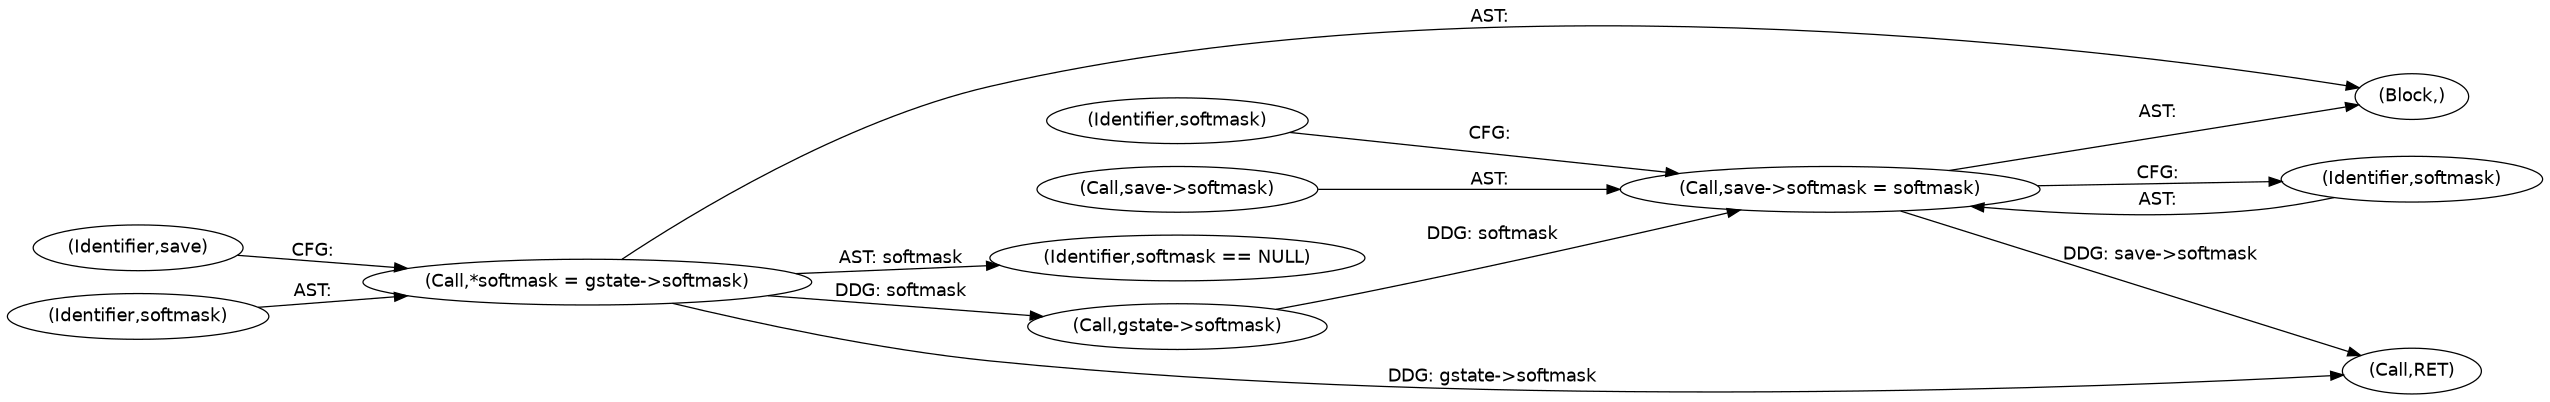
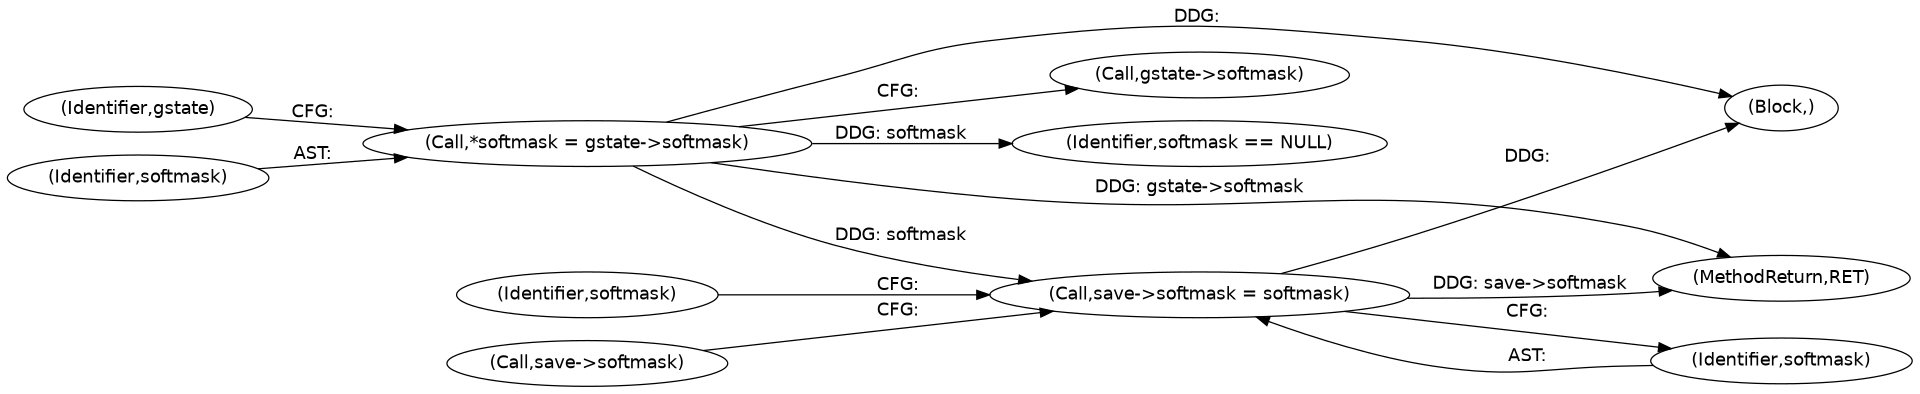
edge "(Call,*softmask = gstate->softmask)" -> "(Block,)": label "AST: " -> "DDG: "
edge "(Call,save->softmask = softmask)" -> "(Block,)": label "AST: " -> "DDG: "
edge "(Call,save->softmask)" -> "(Call,save->softmask = softmask)": label "AST: " -> "CFG: "
node "(Identifier,save)": label "(Identifier,save)" -> "(Identifier,gstate)"
edge "(Call,*softmask = gstate->softmask)" -> "(Identifier,softmask == NULL)": label "AST: softmask" -> "DDG: softmask"
edge "(Call,gstate->softmask)" -> "(Call,save->softmask = softmask)": now "(Call,*softmask = gstate->softmask)" -> "(Call,save->softmask = softmask)"
edge "(Call,*softmask = gstate->softmask)" -> "(Call,gstate->softmask)": label "DDG: softmask" -> "CFG: "
node "(Call,RET)": label "(Call,RET)" -> "(MethodReturn,RET)"
